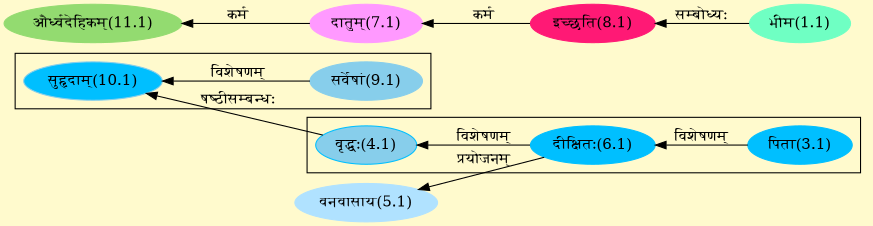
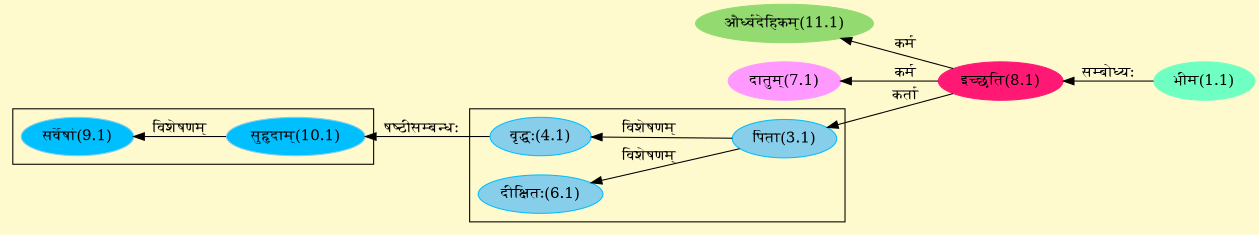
edge "दातुम्(7.1)" -> "और्ध्वदेहिकम्(11.1)": now "इच्छति(8.1)" -> "और्ध्वदेहिकम्(11.1)"
edge "सर्वेषां(9.1)" -> "सुहृदाम्(10.1)": reversed
node "सर्वेषां(9.1)": fillcolor #87ceeb -> #00bfff
edge "इच्छति(8.1)" -> "पिता(3.1)": added, label "कर्ता"
edge "दीक्षितः(6.1)" -> "वृद्धः(4.1)": now "पिता(3.1)" -> "वृद्धः(4.1)"
node "दीक्षितः(6.1)": fillcolor #00bfff -> #87ceeb
node "पिता(3.1)": fillcolor #00bfff -> #87ceeb
node "वनवासाय(5.1)": removed
